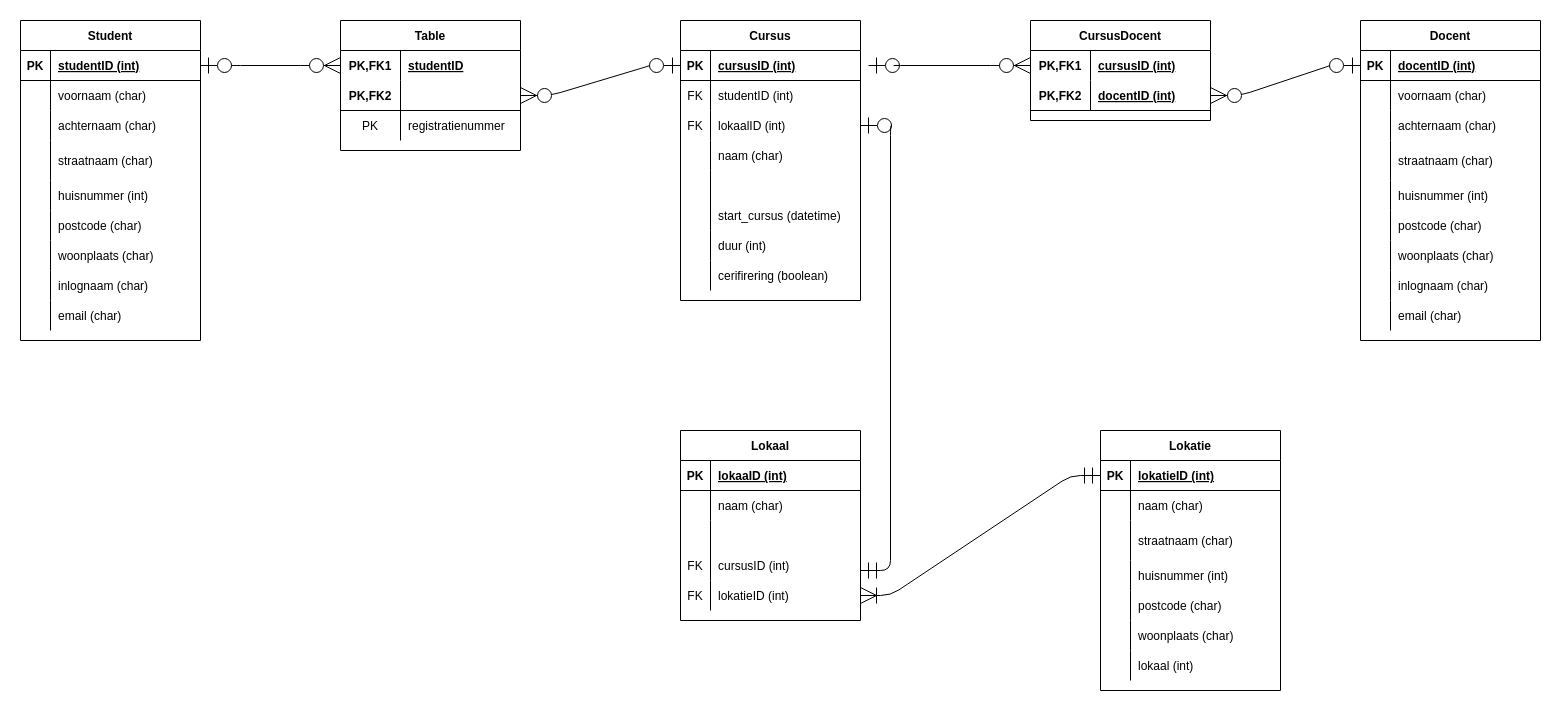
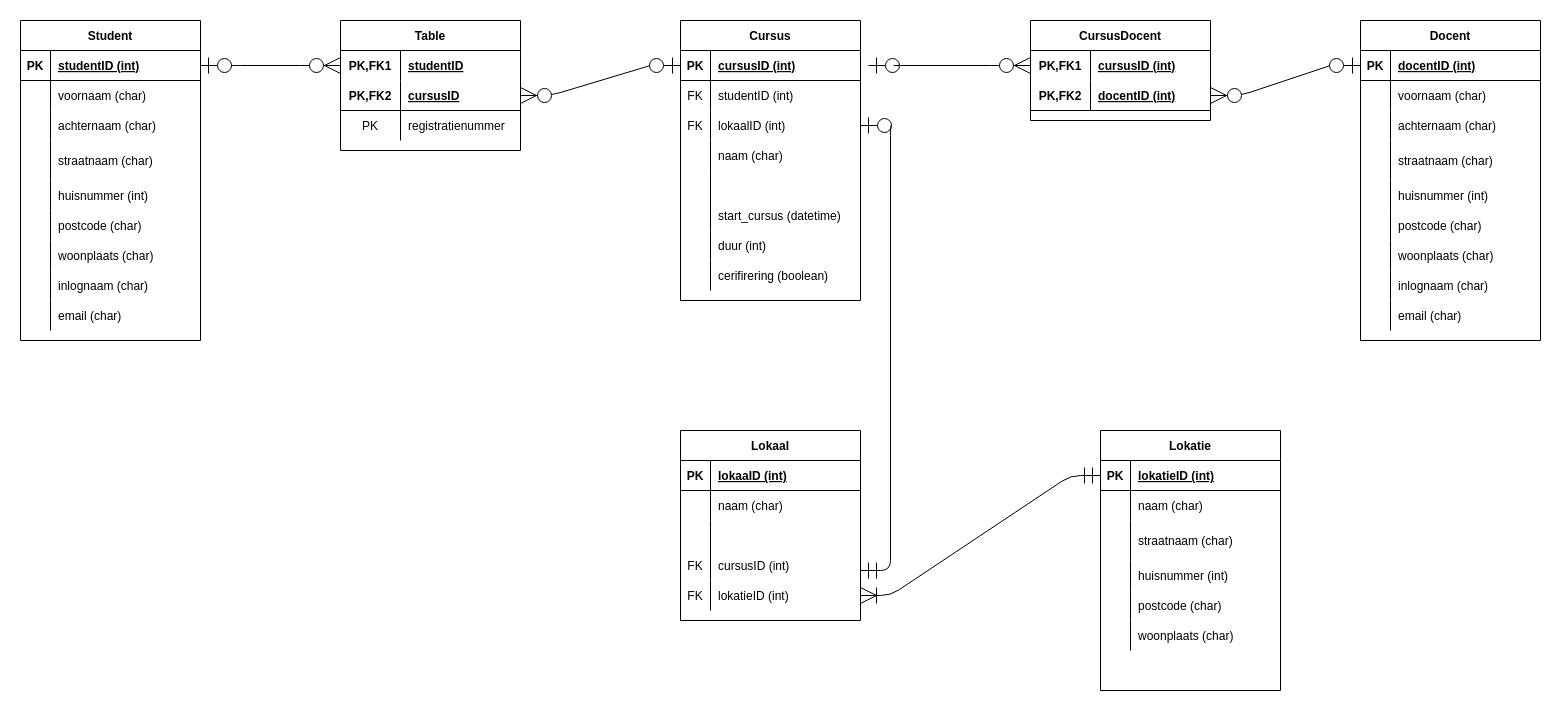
node "cursusID": added
node "lokaal (int)": removed
